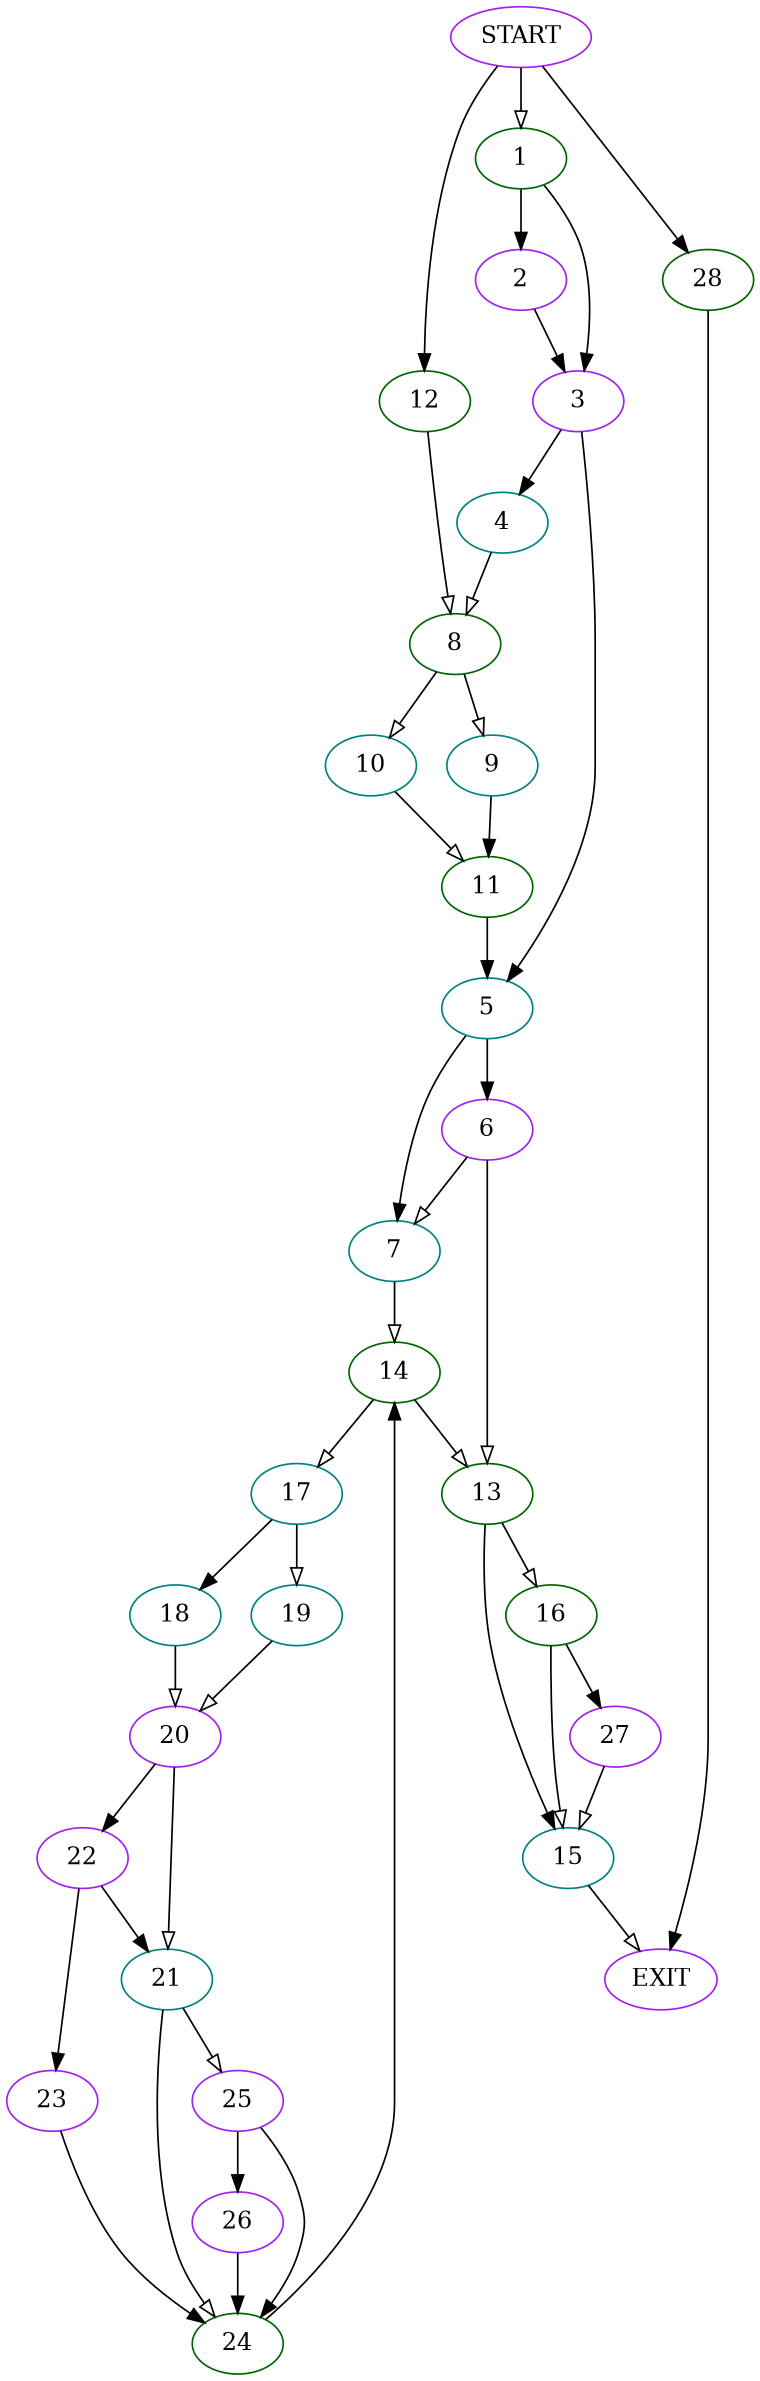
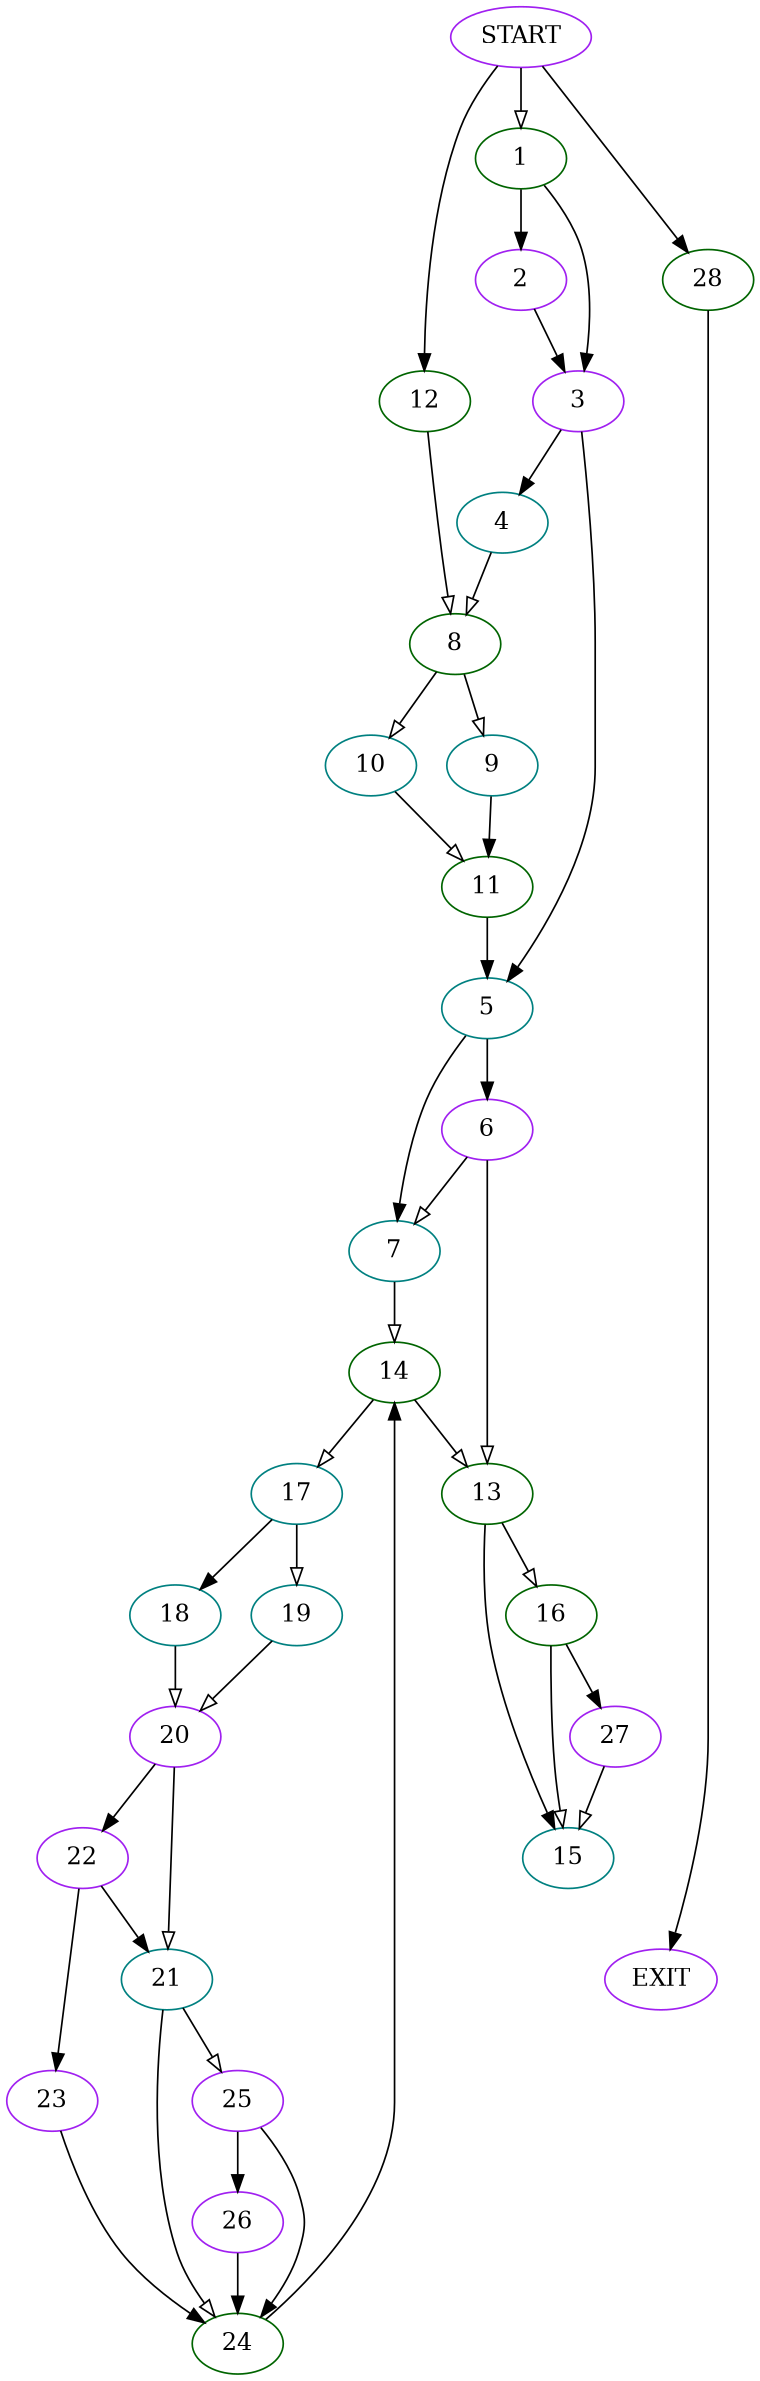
edge "15" -> "EXIT": removed
